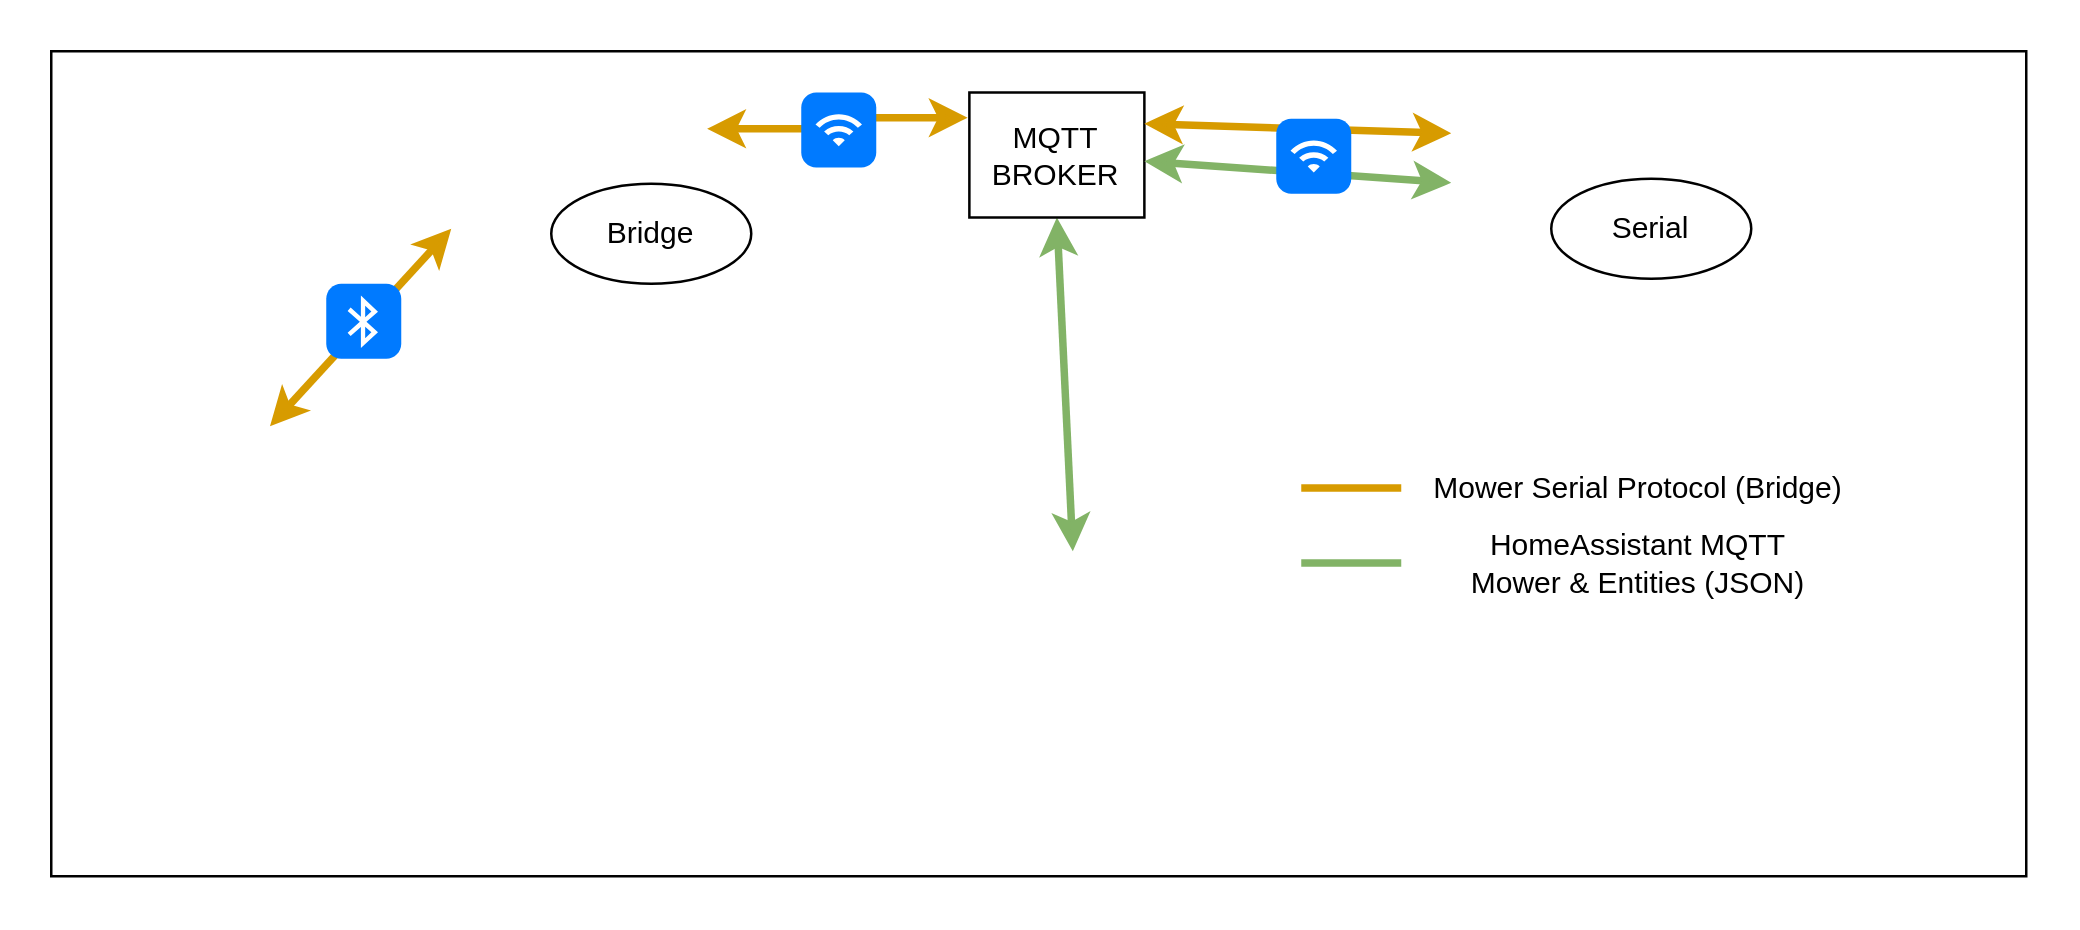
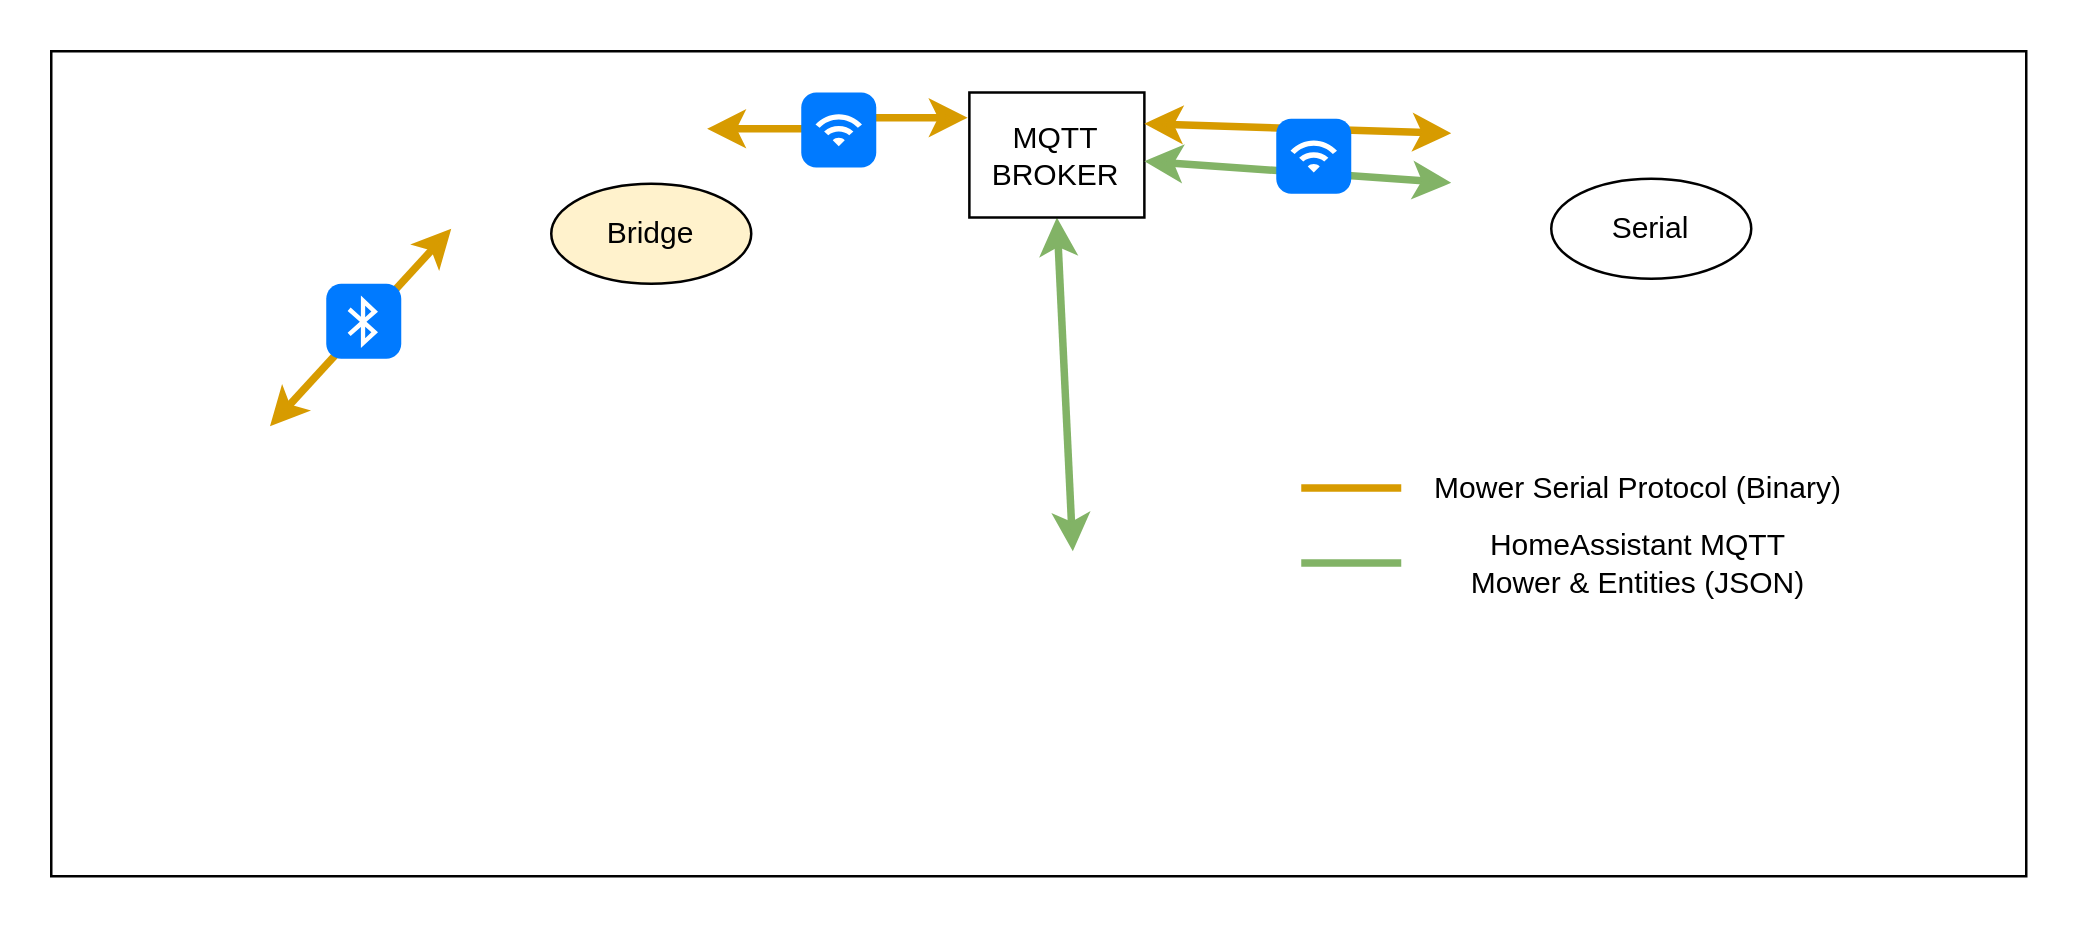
node "Bridge": fillcolor #ffffff -> #fff2cc
node "Mower Serial Protocol (Bridge)": label "Mower Serial Protocol (Bridge)" -> "Mower Serial Protocol (Binary)"
